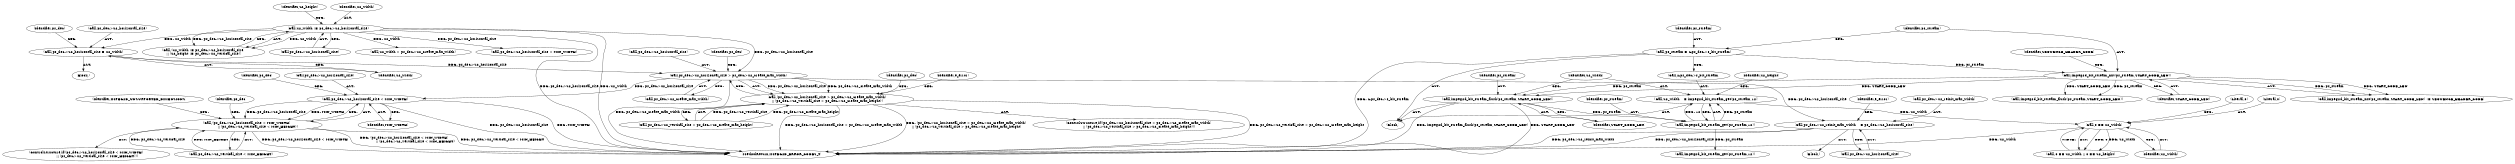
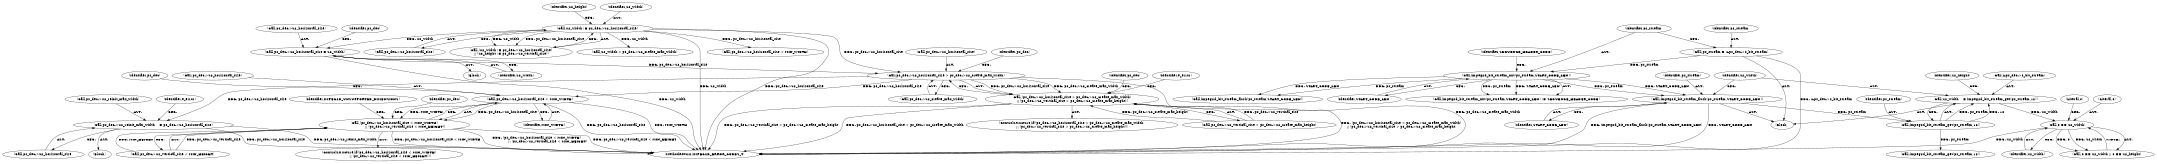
edge "(Call,ps_stream = &ps_dec->s_bit_stream)" -> "(Call,&ps_dec->s_bit_stream)": removed, label "CFG:"
edge "(Call,ps_dec->u2_horizontal_size = u2_width)" -> "(MethodReturn,IMPEG2D_ERROR_CODES_T)": added, label "DDG: u2_width"
